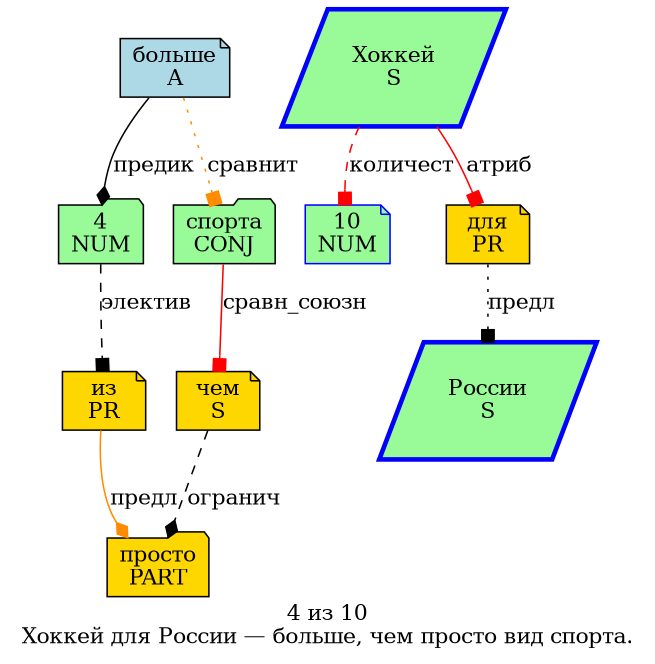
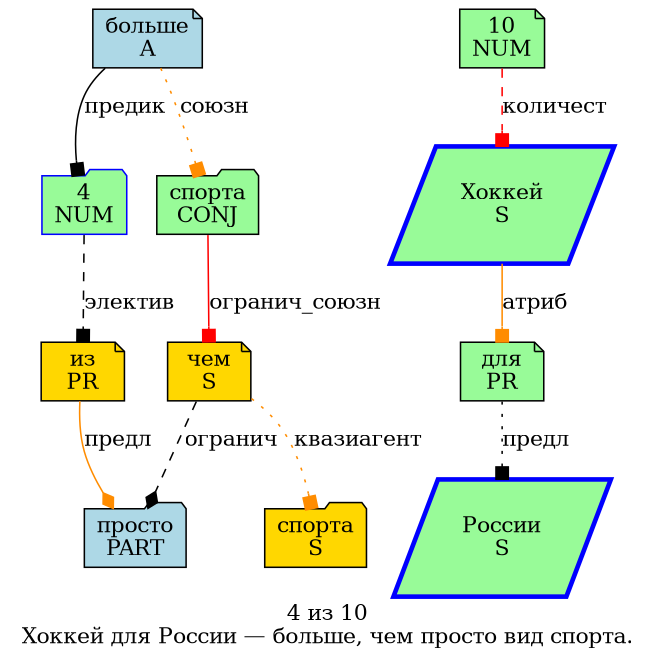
edge "больше A" -> "4 NUM": arrowhead diamond -> box
edge "Хоккей S" -> "10 NUM": reversed
edge "Хоккей S" -> "для PR": color red -> darkorange
edge "больше A" -> "спорта CONJ": label "сравнит" -> "союзн"
node "4 NUM": color black -> blue
node "10 NUM": color blue -> black
node "для PR": fillcolor gold -> palegreen
edge "спорта CONJ" -> "чем S": label "сравн_союзн" -> "огранич_союзн"
node "спорта S": added
node "просто PART": fillcolor gold -> lightblue
